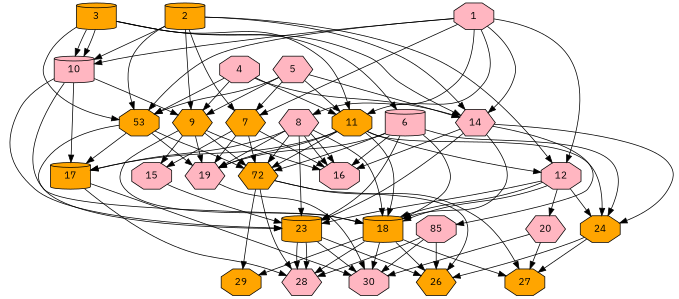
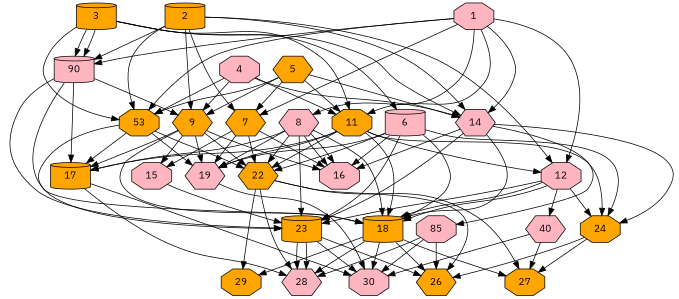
node "10": label "10" -> "90"
node "5": fillcolor lightpink -> orange
edge "9" -> "17": added
node "72": label "72" -> "22"
node "20": label "20" -> "40"
